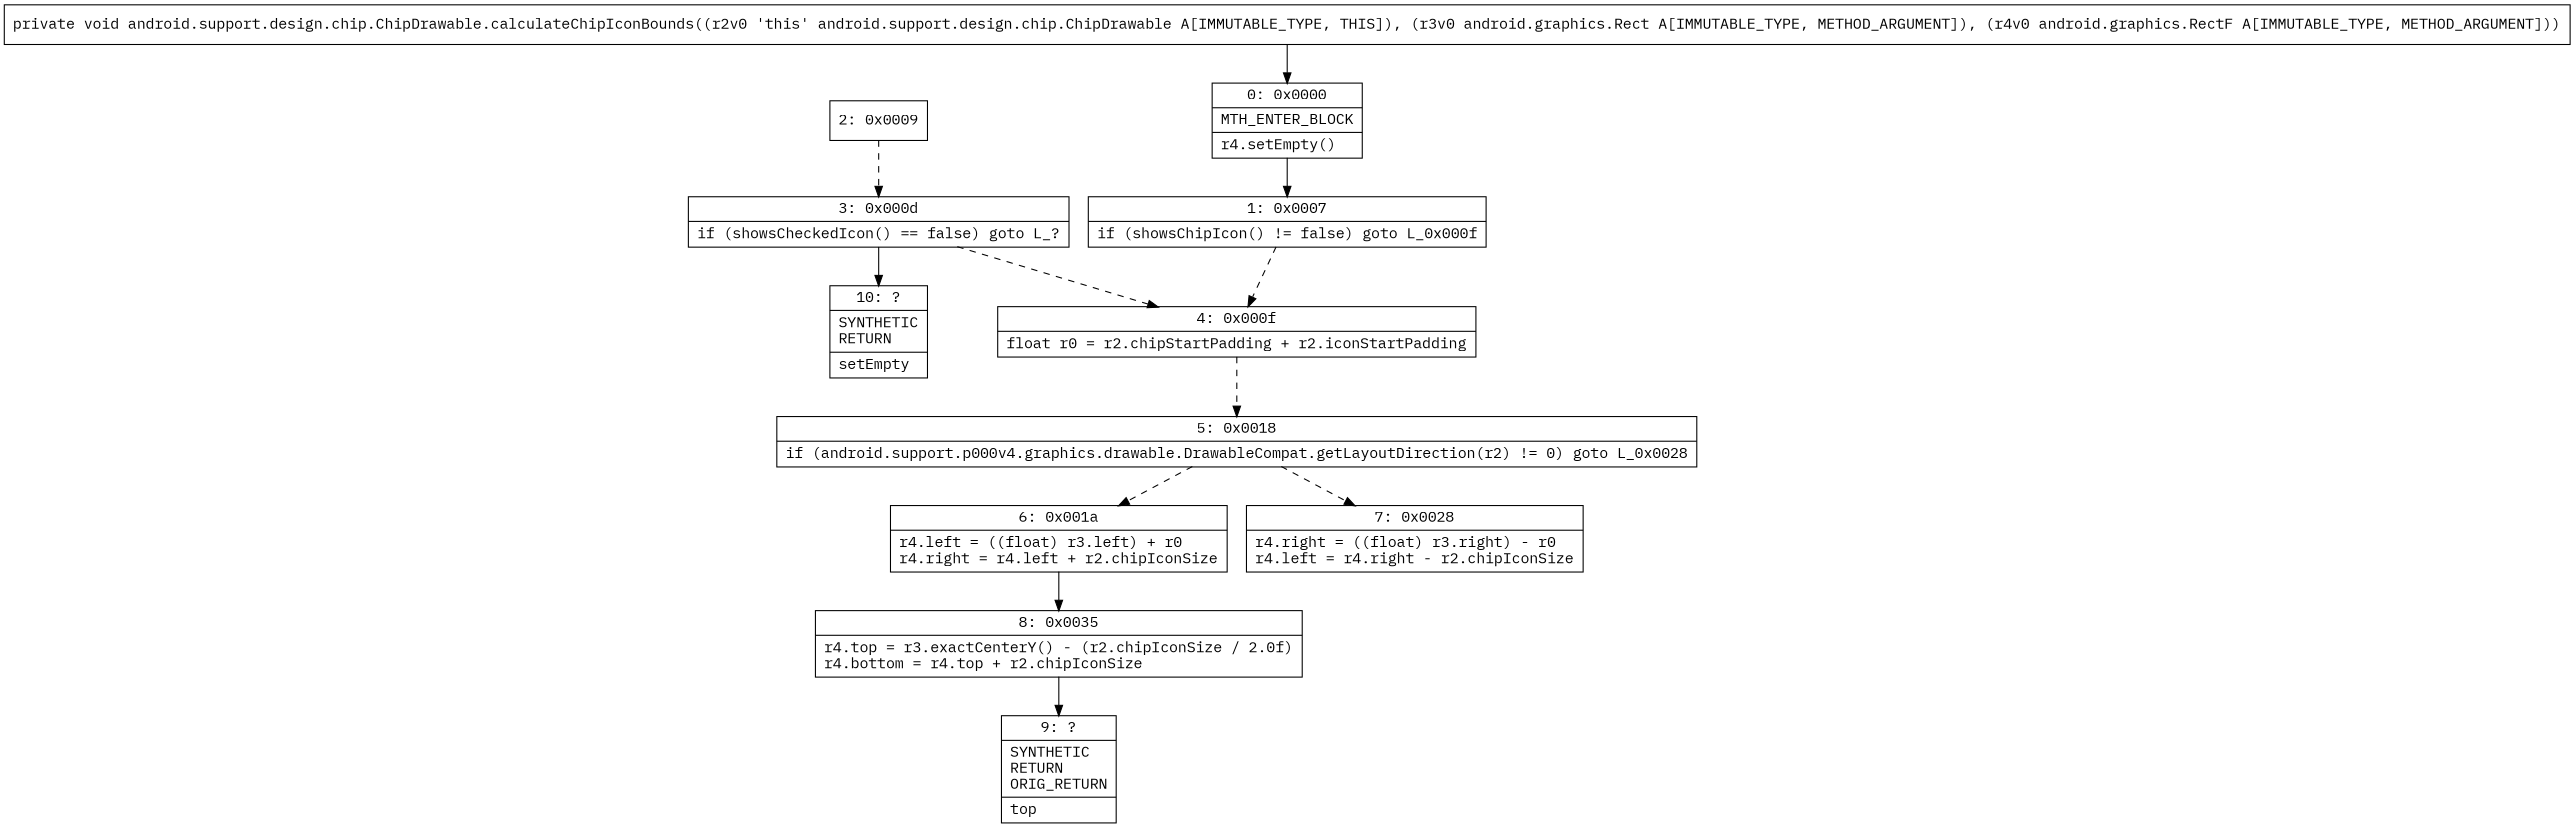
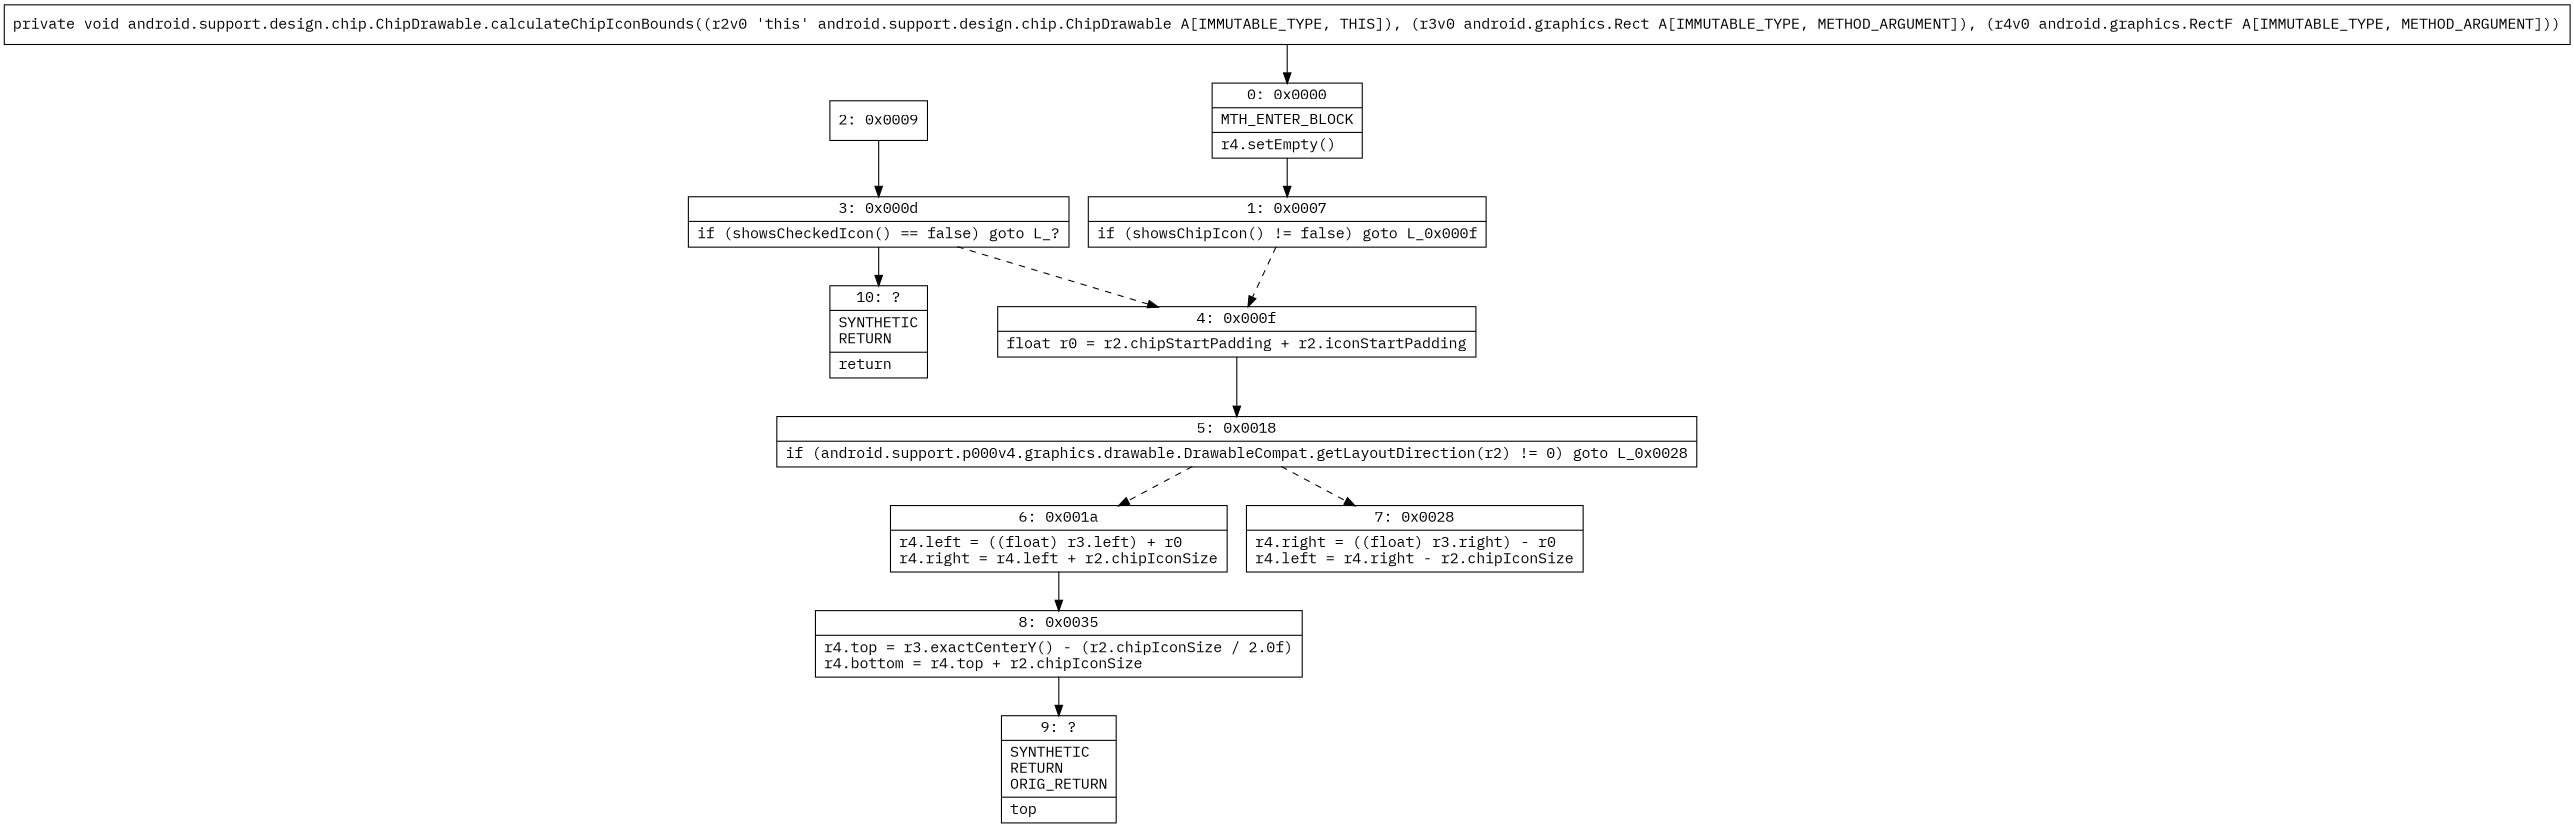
edge "2: 0x0009" -> "3: 0x000d": style dashed -> solid
node "10: ?": text "setEmpty" -> "return"
edge "4: 0x000f" -> "5: 0x0018": style dashed -> solid
